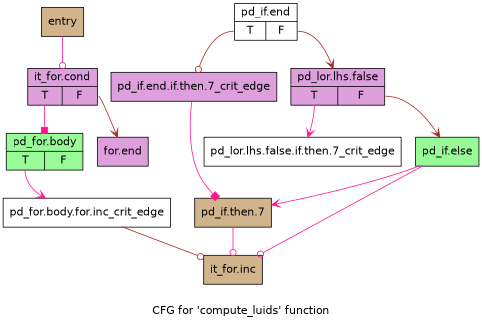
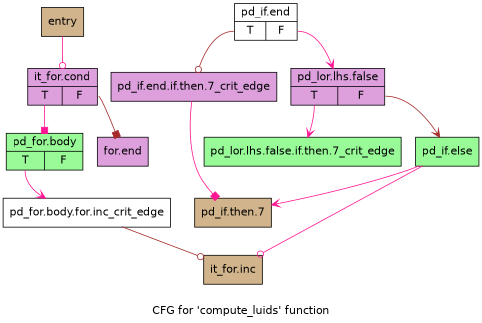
edge "pd_if.end" -> "pd_lor.lhs.false": color brown -> deeppink
edge "it_for.cond" -> "for.end": arrowhead vee -> box
node "pd_lor.lhs.false.if.then.7_crit_edge": fillcolor white -> palegreen
edge "pd_if.then.7" -> "it_for.inc": removed
